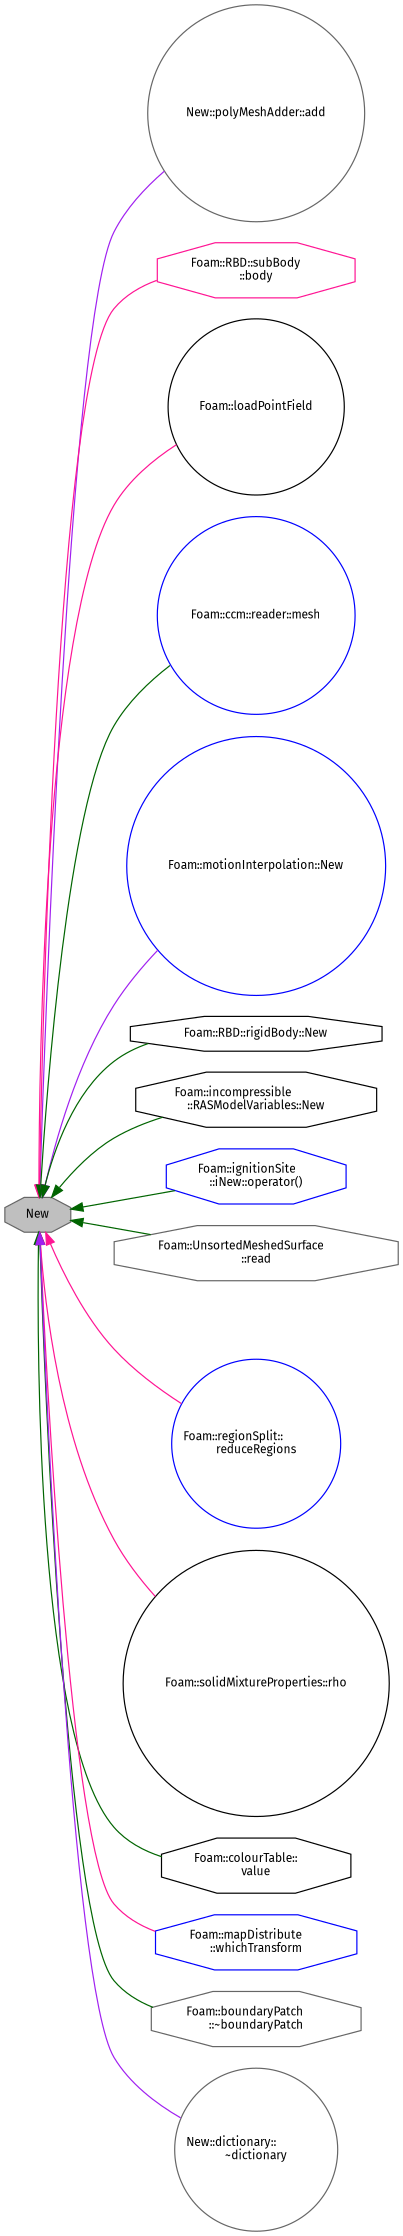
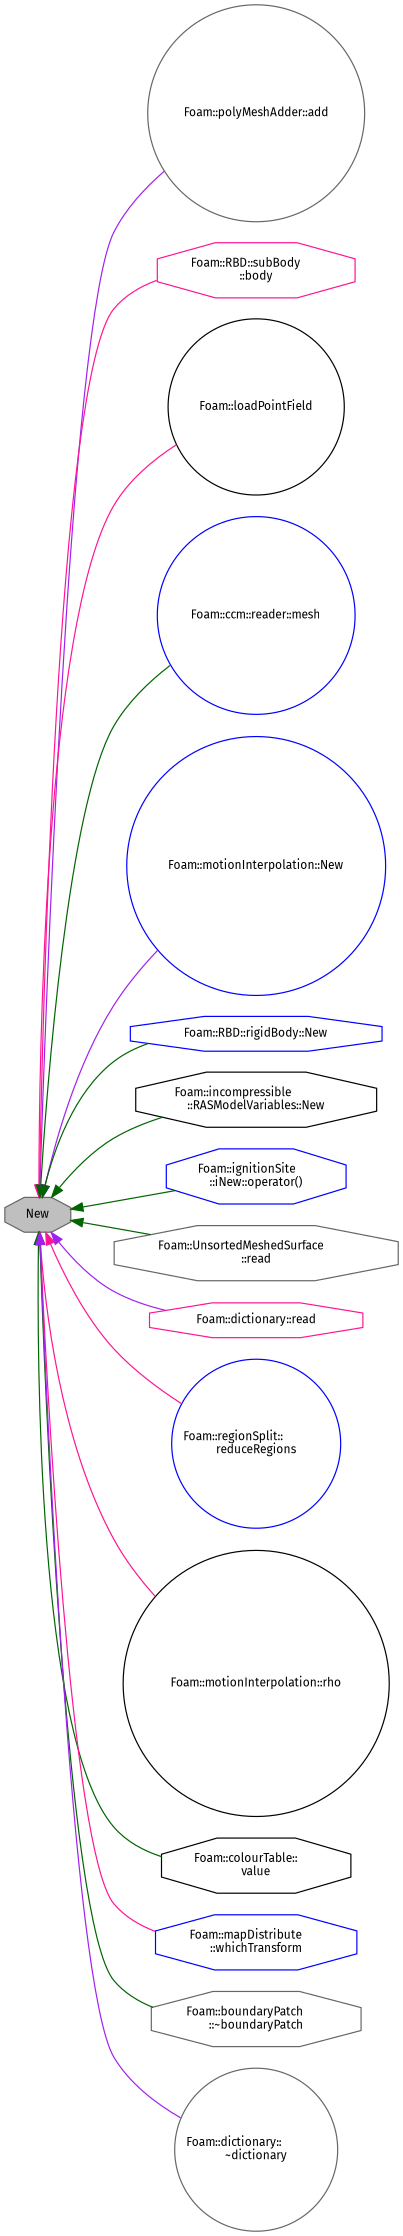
node "New::polyMeshAdder::add": label "New::polyMeshAdder::add" -> "Foam::polyMeshAdder::add"
node "Foam::RBD::rigidBody::New": color black -> blue
node "Foam::dictionary::read": added
node "Foam::solidMixtureProperties::rho": label "Foam::solidMixtureProperties::rho" -> "Foam::motionInterpolation::rho"
node "New::dictionary:: ~dictionary": label "New::dictionary:: ~dictionary" -> "Foam::dictionary:: ~dictionary"
